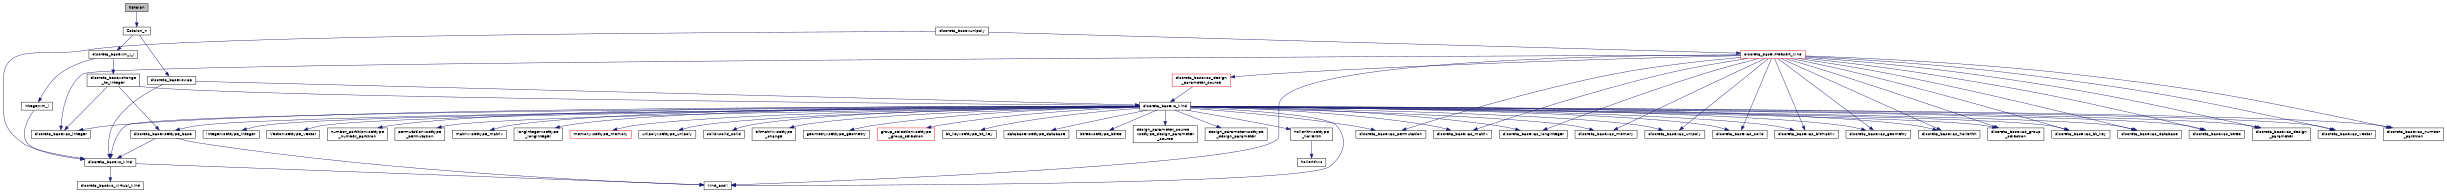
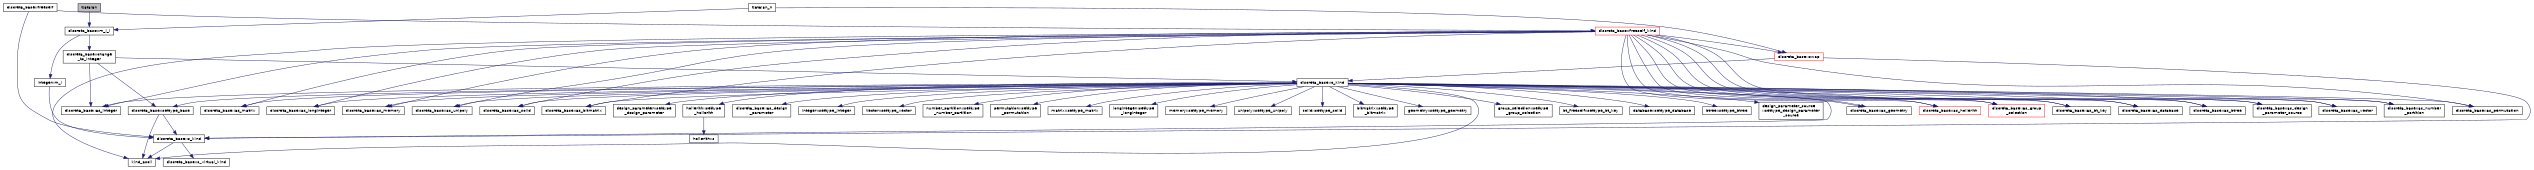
edge "Catalan" -> "Catalan_n": now "Catalan" -> "discreta_base::m_i_i"
node "discreta_base::unipoly": label "discreta_base::unipoly" -> "discreta_base::freeself"
node "discreta_base::swap": color black -> red
node "discreta_base::as_design _parameter_source": color red -> black
edge "discreta_base::freeself_kind" -> "discreta_base::as_design _parameter": now "discreta_base::freeself_kind" -> "discreta_base::swap"
edge "discreta_base::as_design _parameter_source" -> "discreta_base::c_kind": reversed
node "memory::settype_memory": color red -> black
node "solid::solid_solid": label "solid::solid_solid" -> "solid::settype_solid"
node "bitmatrix::settype _change": label "bitmatrix::settype _change" -> "bitmatrix::settype _bitmatrix"
node "group_selection::settype _group_selection": color red -> black
node "bt_key::settype_bt_key": label "bt_key::settype_bt_key" -> "bt_freeself::settype_bt_key"
node "discreta_base::as_hollerith": color black -> red
node "discreta_base::as_group _selection": color black -> red
